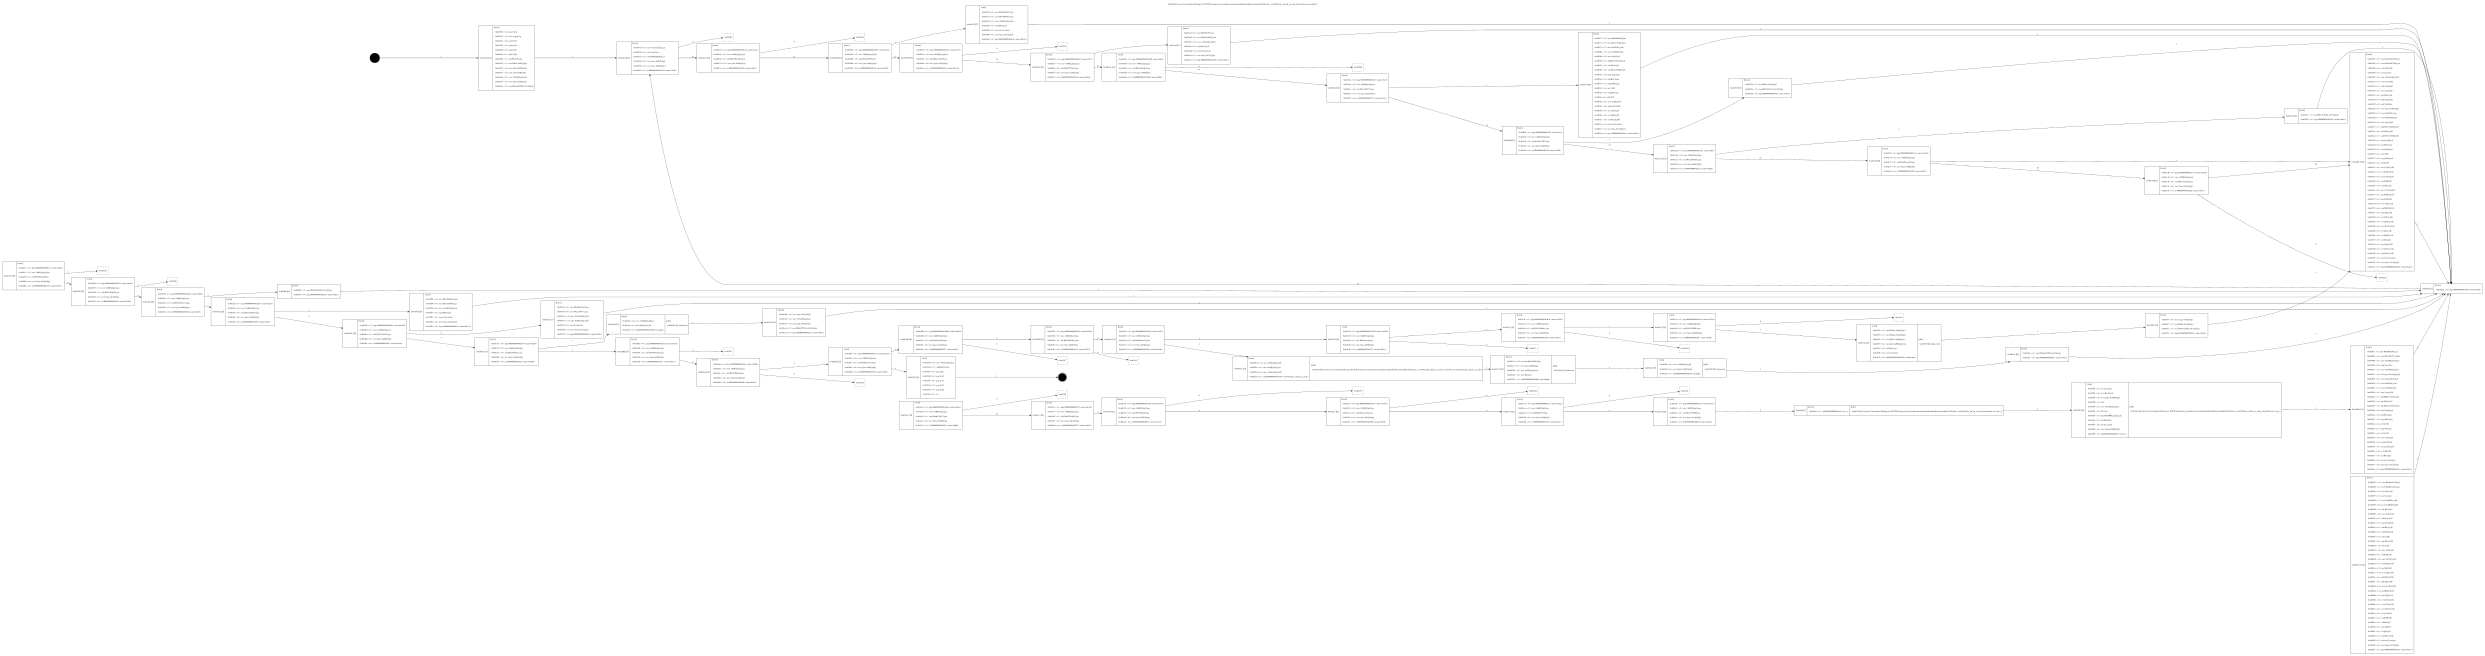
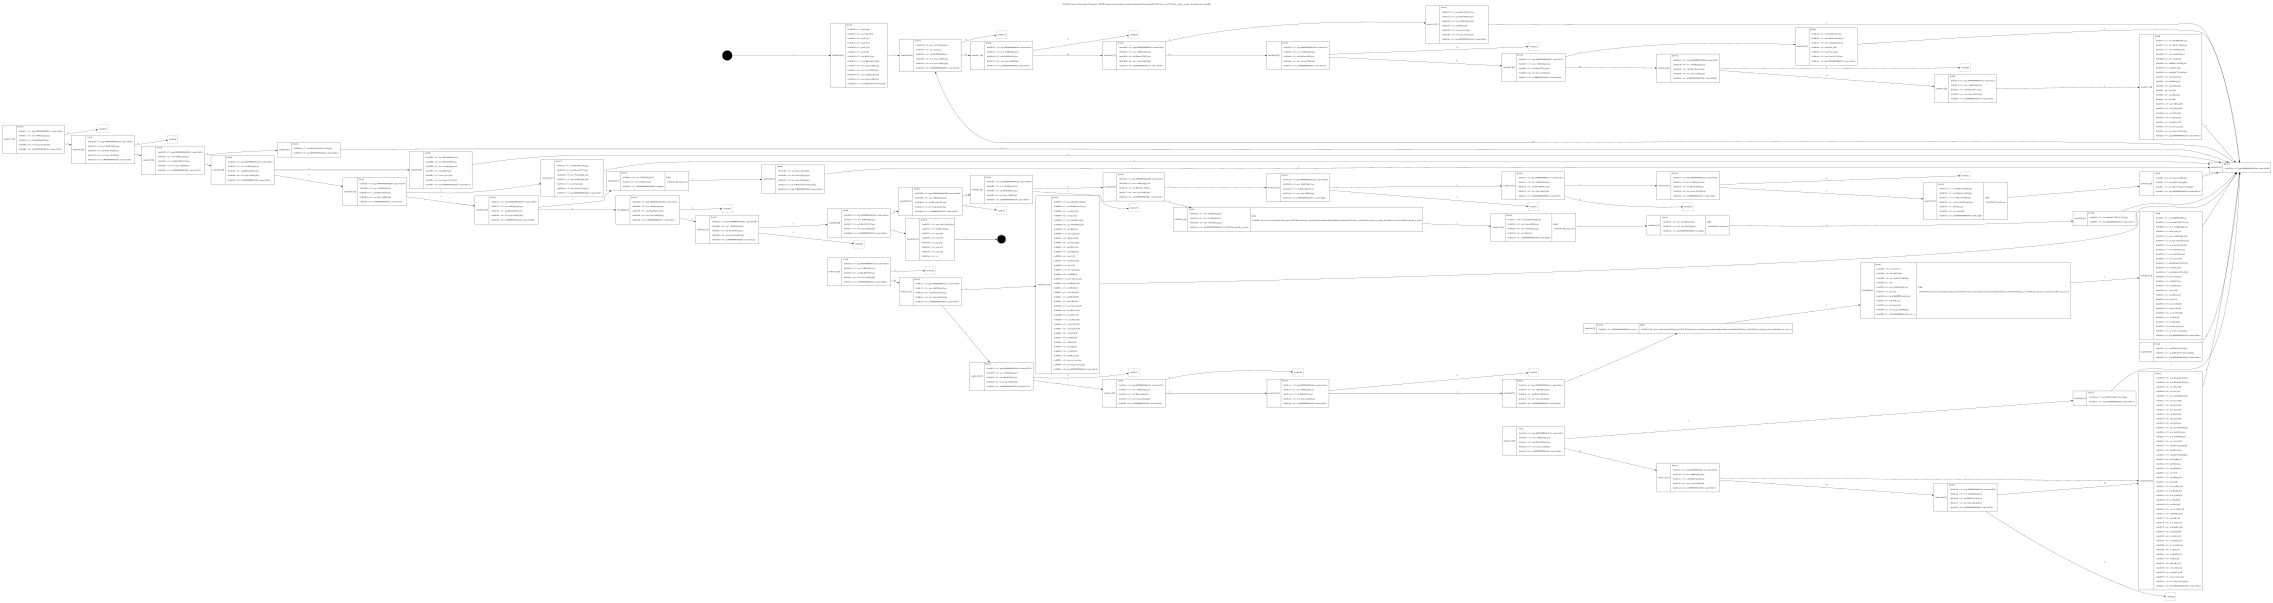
node "0x401bfd [25]": removed
edge "0x401c7a [25]" -> "0x40207b [134]": added, label "1"
edge "0x401f43 [23]" -> "0x402101 [169]": now "0x401f43 [23]" -> "0x40263e [5]"
